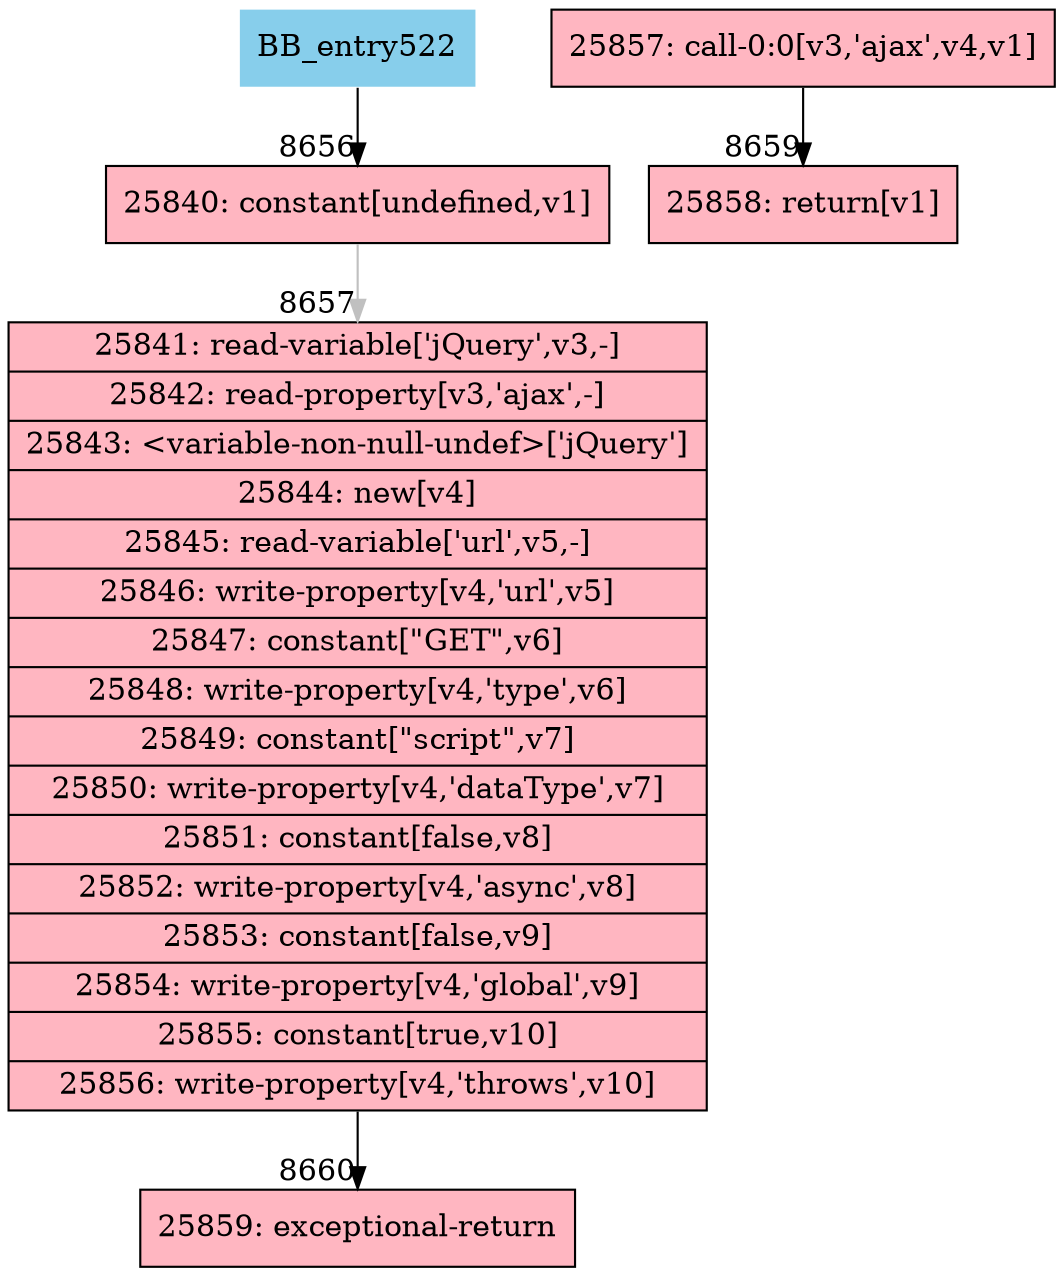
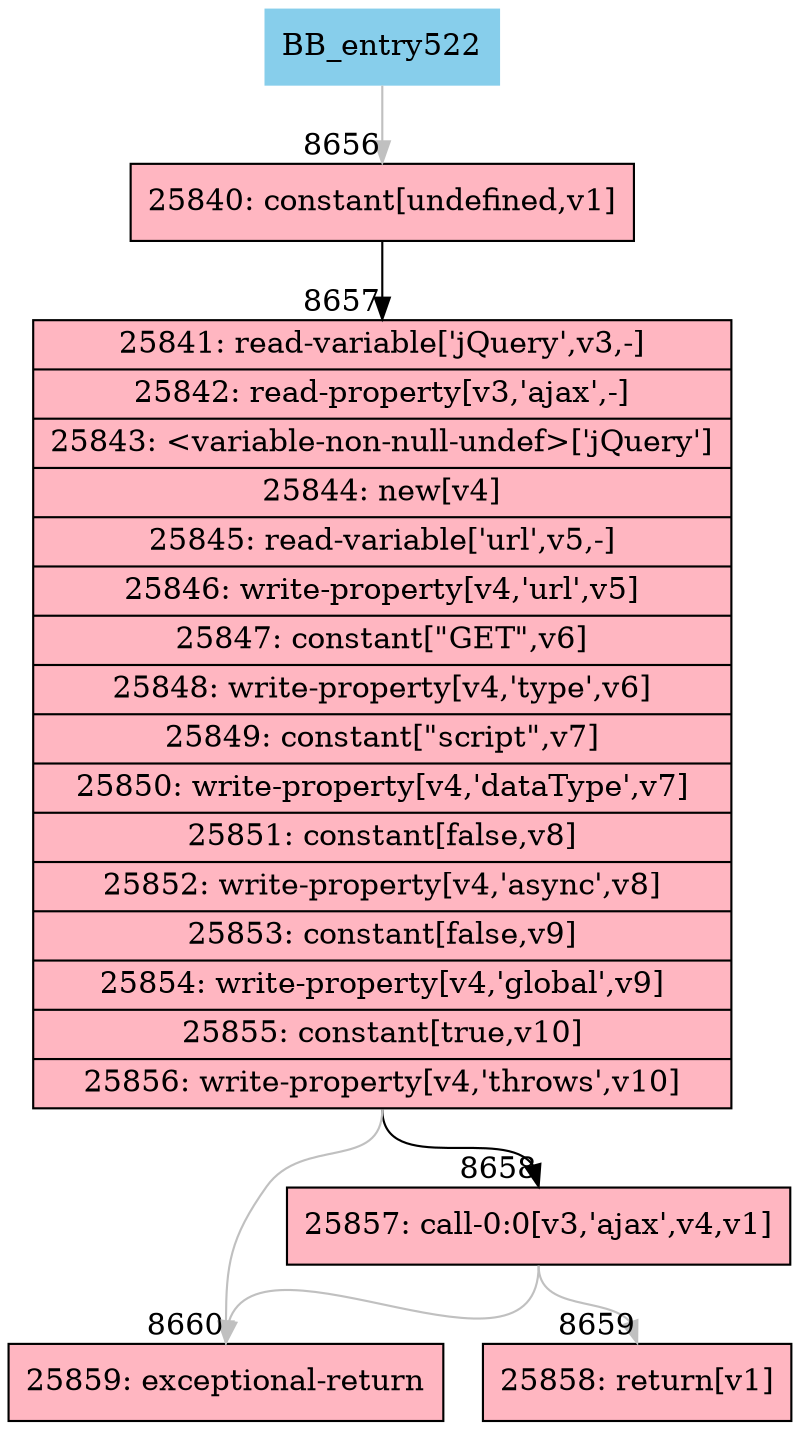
edge "BB_entry522" -> "25840: constant[undefined,v1]": color black -> gray
edge "25857: call-0:0[v3,'ajax',v4,v1]" -> "25858: return[v1]": color black -> gray
edge "25840: constant[undefined,v1]" -> "25841: read-variable['jQuery',v3,-]": color gray -> black
edge "25841: read-variable['jQuery',v3,-]" -> "25859: exceptional-return": color black -> gray
edge "25841: read-variable['jQuery',v3,-]" -> "25857: call-0:0[v3,'ajax',v4,v1]": added
edge "25857: call-0:0[v3,'ajax',v4,v1]" -> "25859: exceptional-return": added
